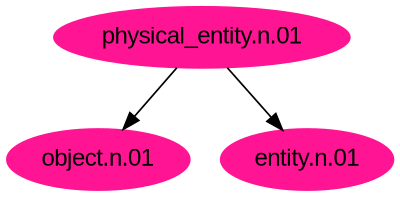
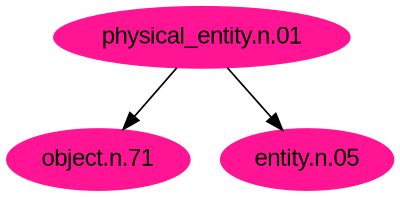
node "object.n.01": label "object.n.01" -> "object.n.71"
node "entity.n.01": label "entity.n.01" -> "entity.n.05"
